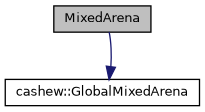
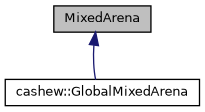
edge "MixedArena" -> "cashew::GlobalMixedArena": reversed
